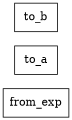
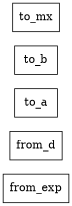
node "to_mx": added
node "from_d": added
